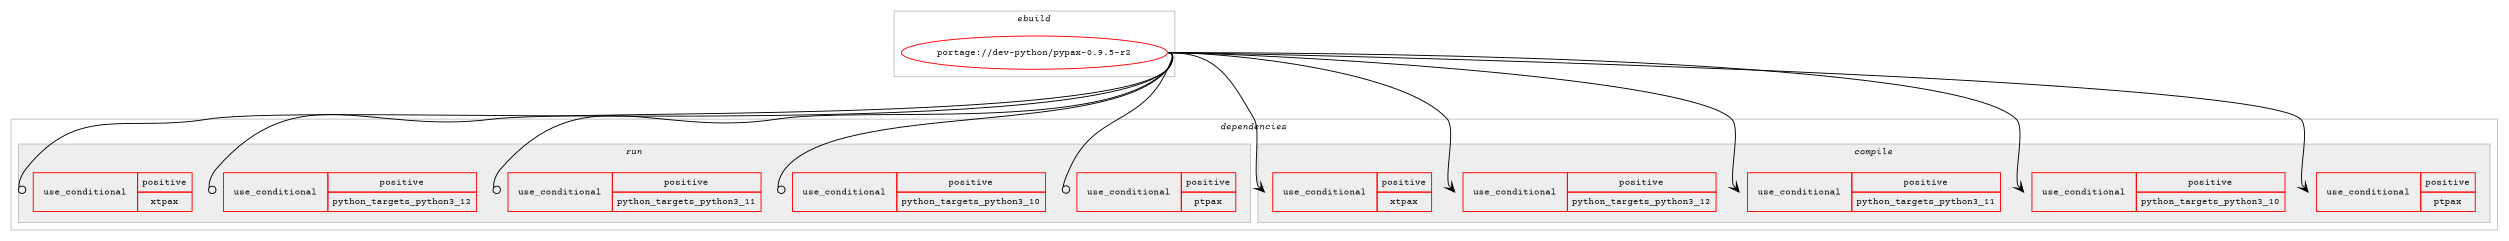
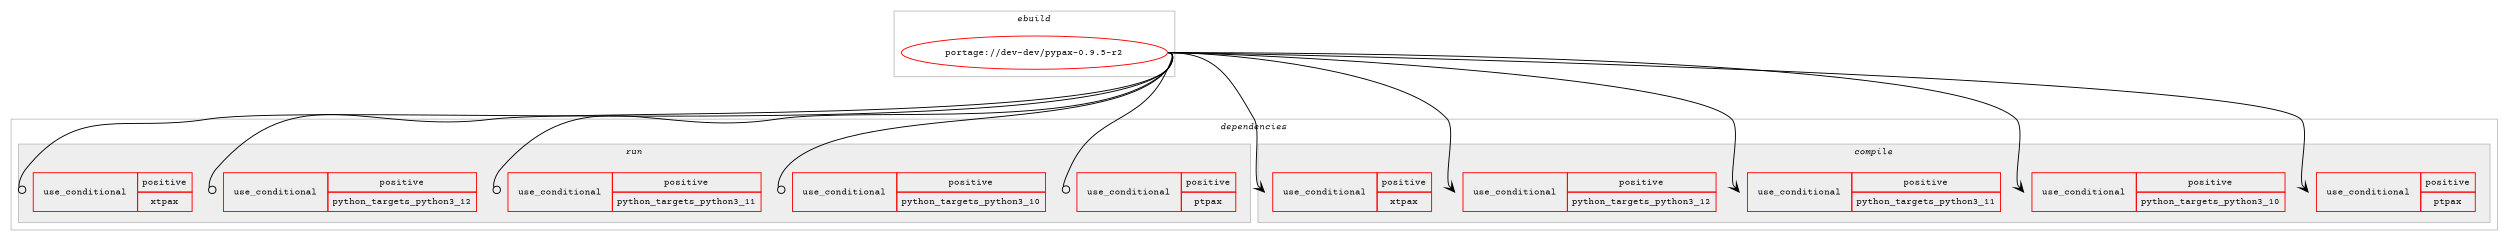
node "portage://dev-python/pypax-0.9.5-r2": label "portage://dev-python/pypax-0.9.5-r2" -> "portage://dev-dev/pypax-0.9.5-r2"
